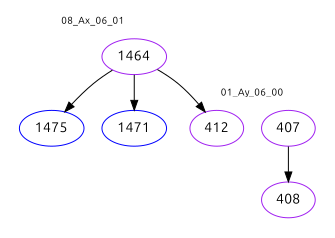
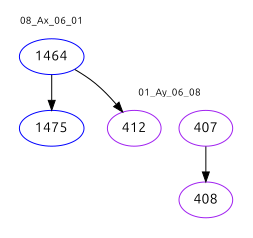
node "1464": color purple -> blue
cluster "01_Ay_06_00": label "01_Ay_06_00" -> "01_Ay_06_08"
node "1471": removed
